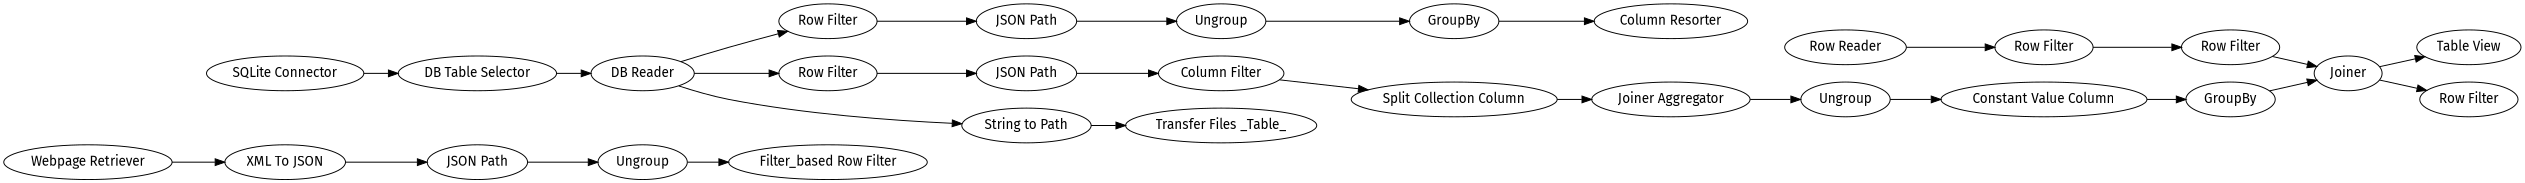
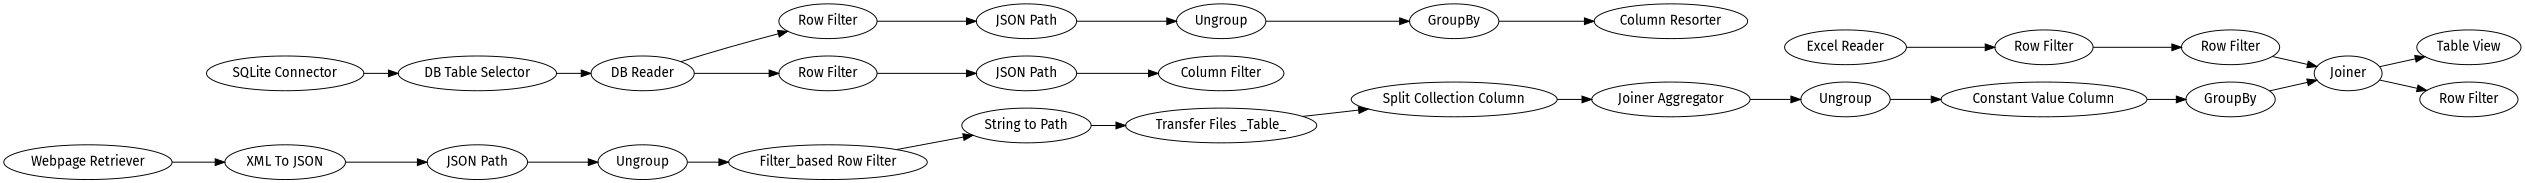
node "Row Reader": label "Row Reader" -> "Excel Reader"
edge "Column Filter" -> "Split Collection Column": now "Transfer Files _Table_" -> "Split Collection Column"
edge "DB Reader" -> "String to Path": now "Filter_based Row Filter" -> "String to Path"
